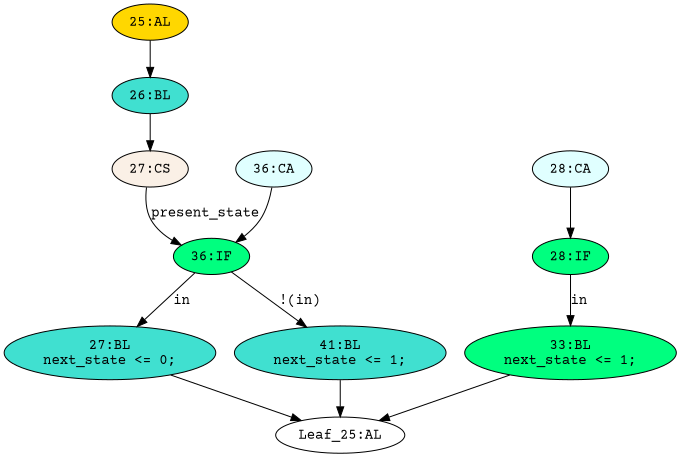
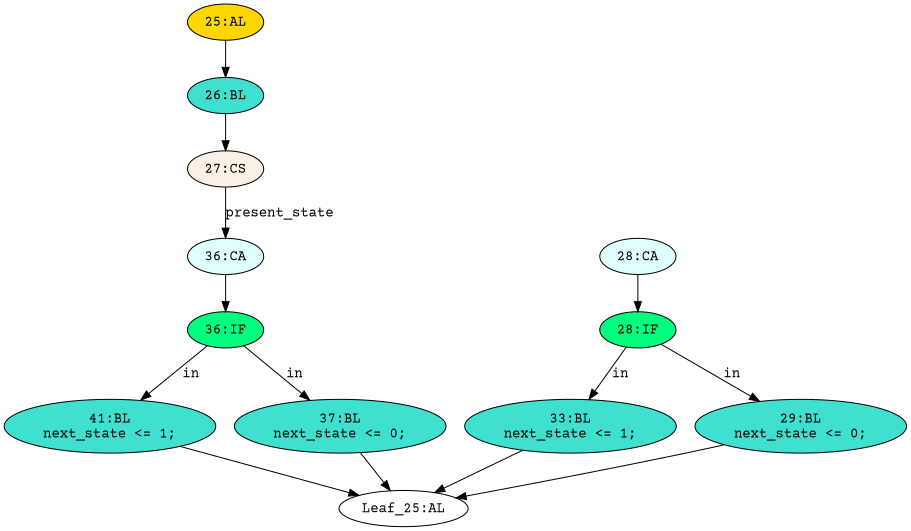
edge "27:CS" -> "36:IF": now "27:CS" -> "36:CA"
edge "36:IF" -> "41:BL next_state <= 1;": label "!(in)" -> "in"
node "27:BL next_state <= 0;": label "27:BL next_state <= 0;" -> "37:BL next_state <= 0;"
node "33:BL next_state <= 1;": fillcolor springgreen -> turquoise
node "29:BL next_state <= 0;": added
